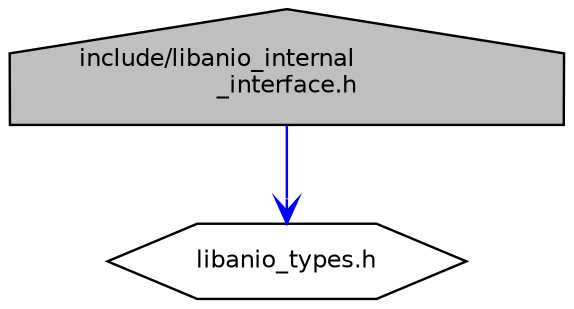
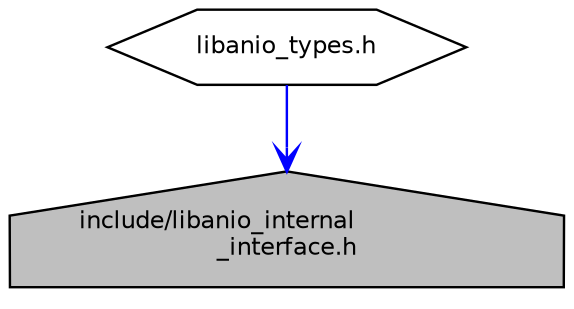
edge "include/libanio_internal _interface.h" -> "libanio_types.h": reversed
